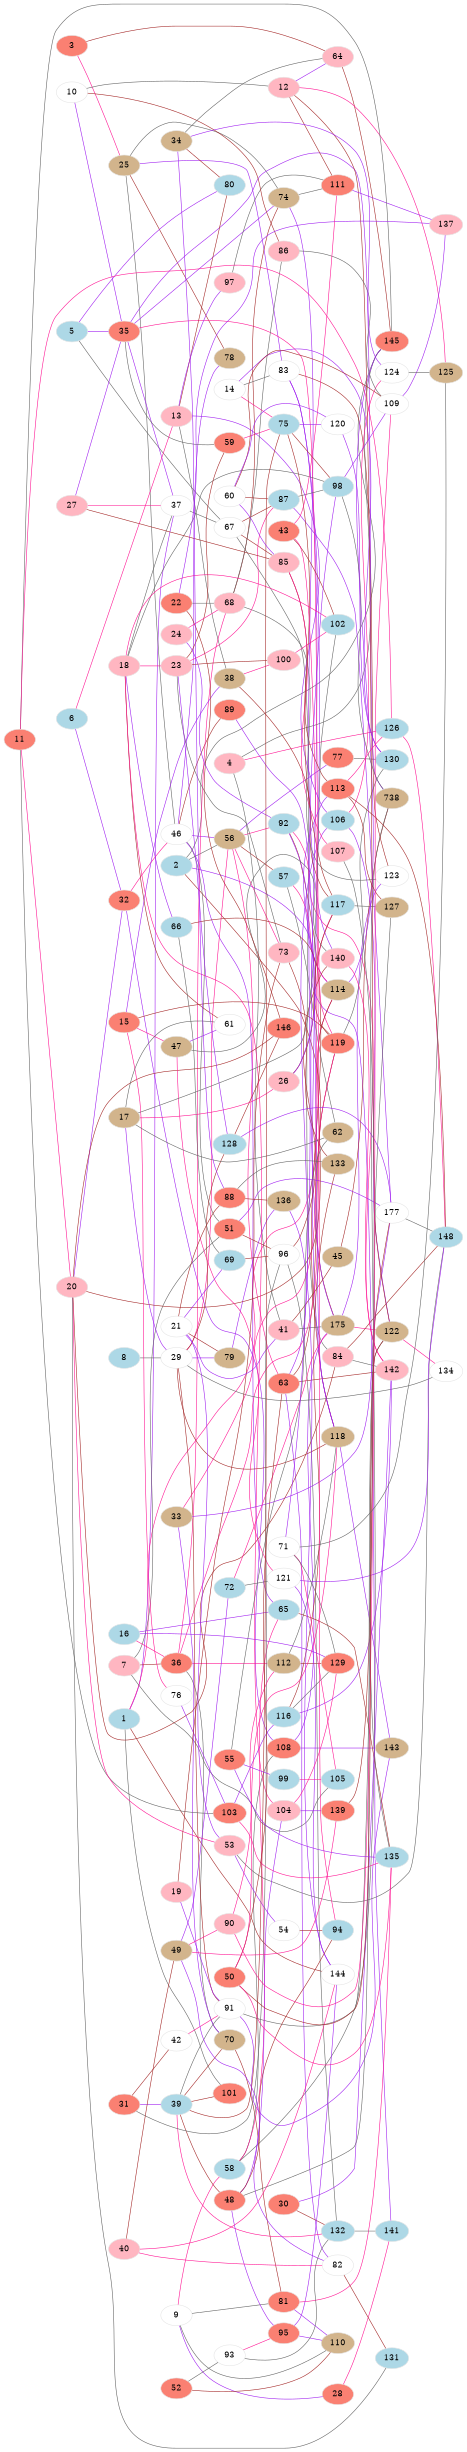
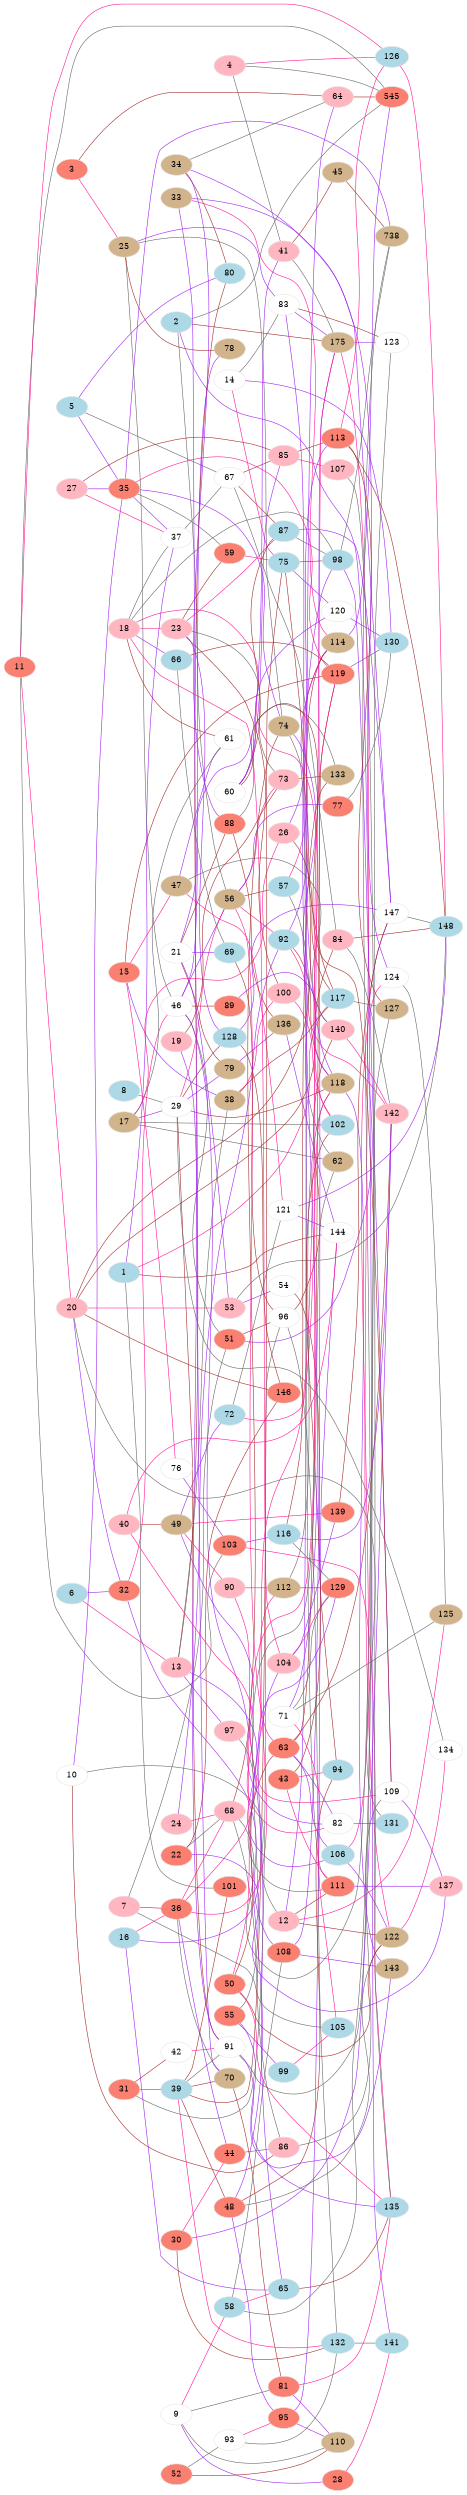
node "145": label "145" -> "545"
node "177": label "177" -> "147"
node "44": added
